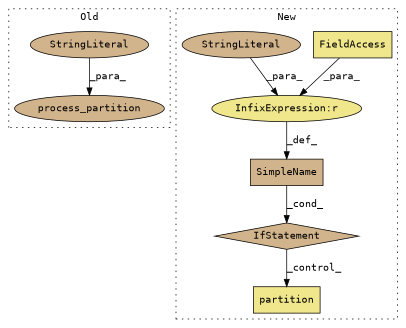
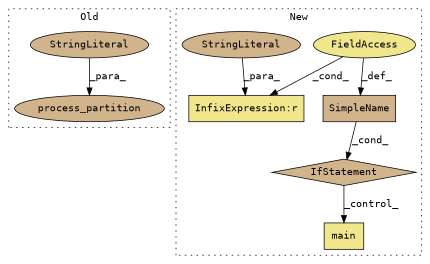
node "FieldAccess": shape box -> ellipse
edge "FieldAccess" -> "InfixExpression:r": label "_para_" -> "_cond_"
node "InfixExpression:r": shape ellipse -> box
edge "InfixExpression:r" -> "SimpleName": now "FieldAccess" -> "SimpleName"
node "partition": label "partition" -> "main"
